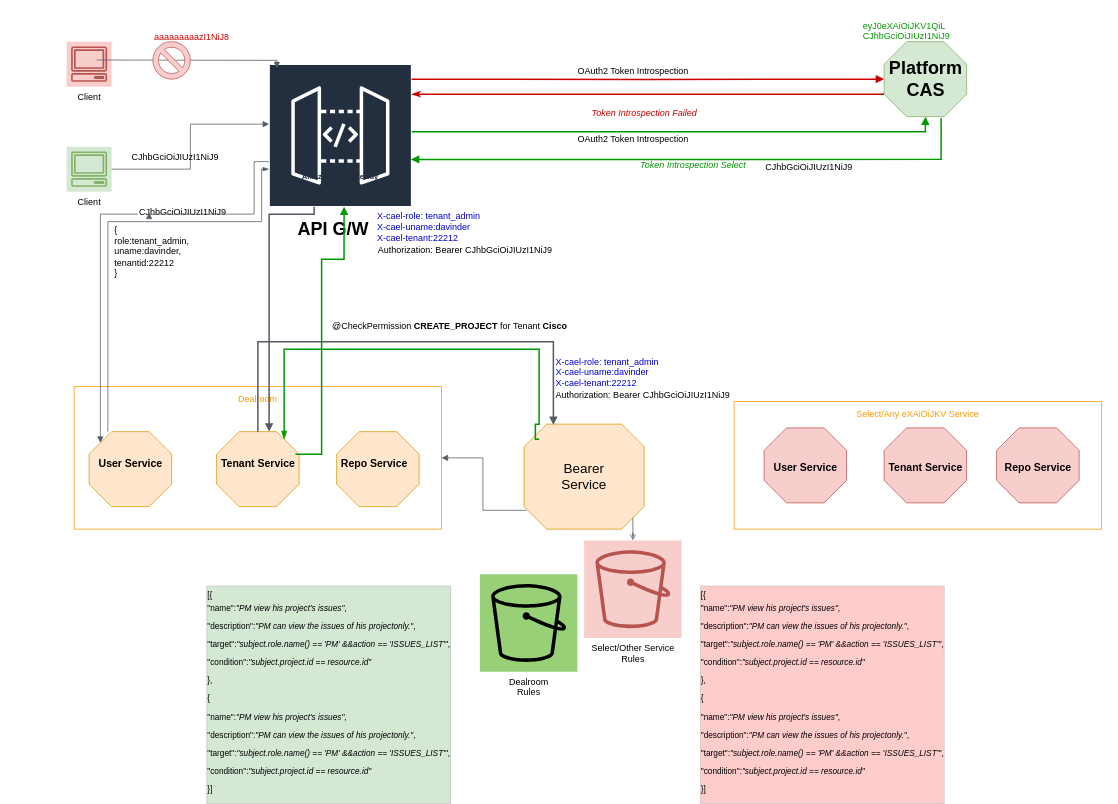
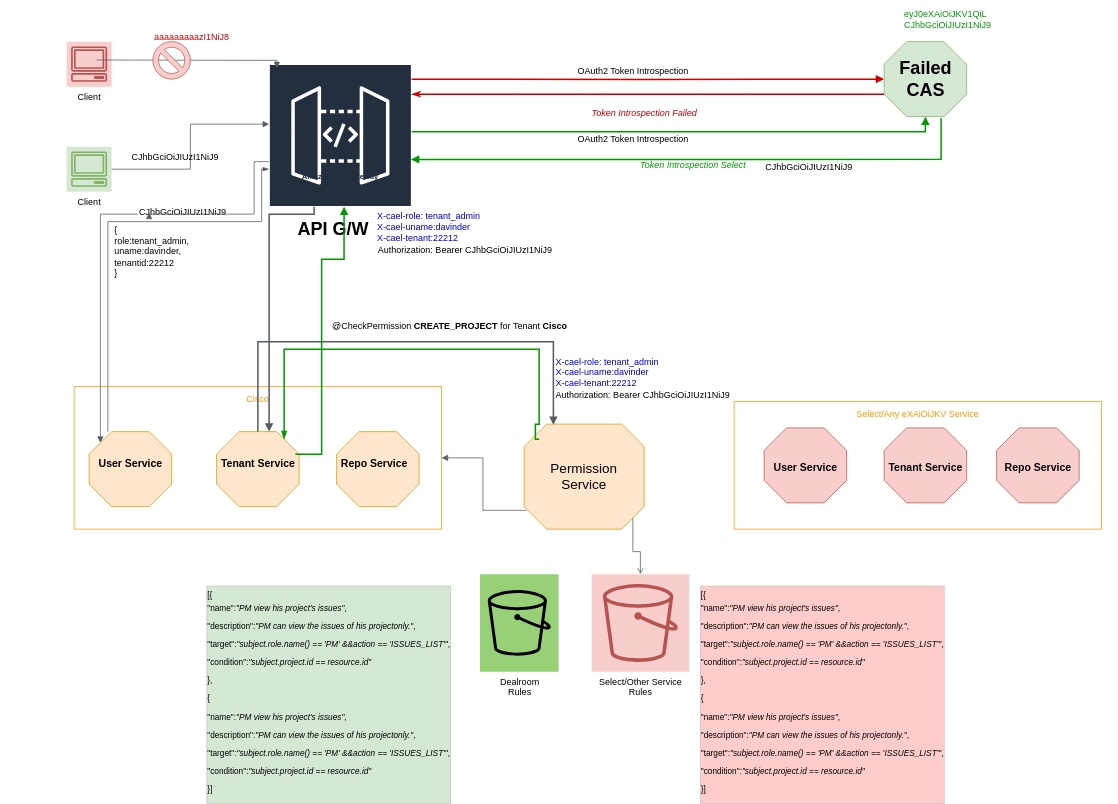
node "eyJ0eXAiOiJKV1QiL CJhbGciOiJIUzI1NiJ9": moved (906, 27) -> (948, 15)
node "Platform CAS": label "Platform CAS" -> "Failed CAS"
node "Dealroom": label "Dealroom" -> "Cisco"
node "Bearer Service": label "Bearer Service" -> "Permission Service"
node "Select/Other Service Rules": moved (633, 589) -> (640, 623)
node "Dealroom Rules": size 98x98 -> 79x98
